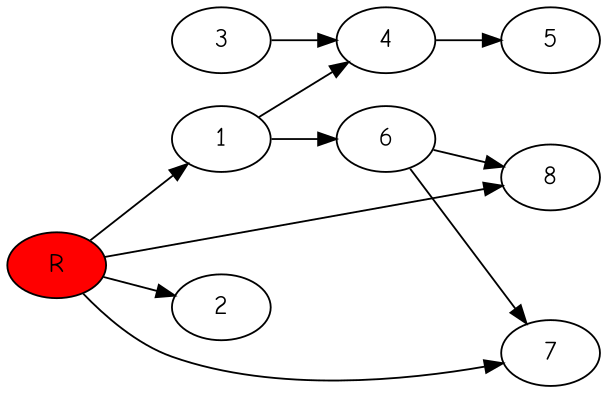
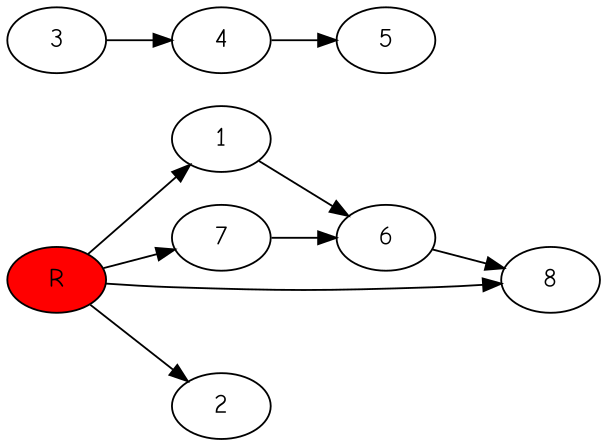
edge "1" -> "4": removed
edge "6" -> "7": reversed
